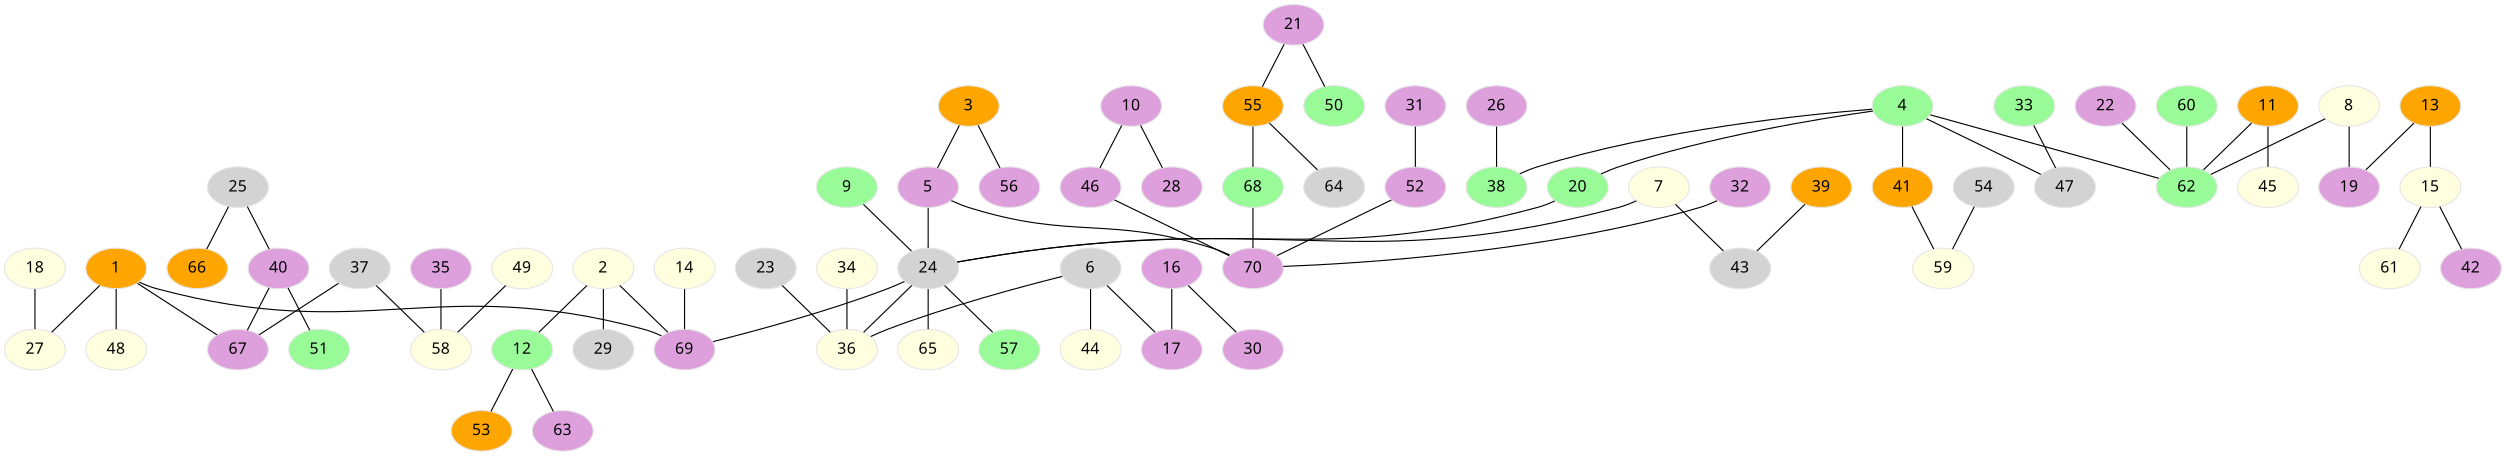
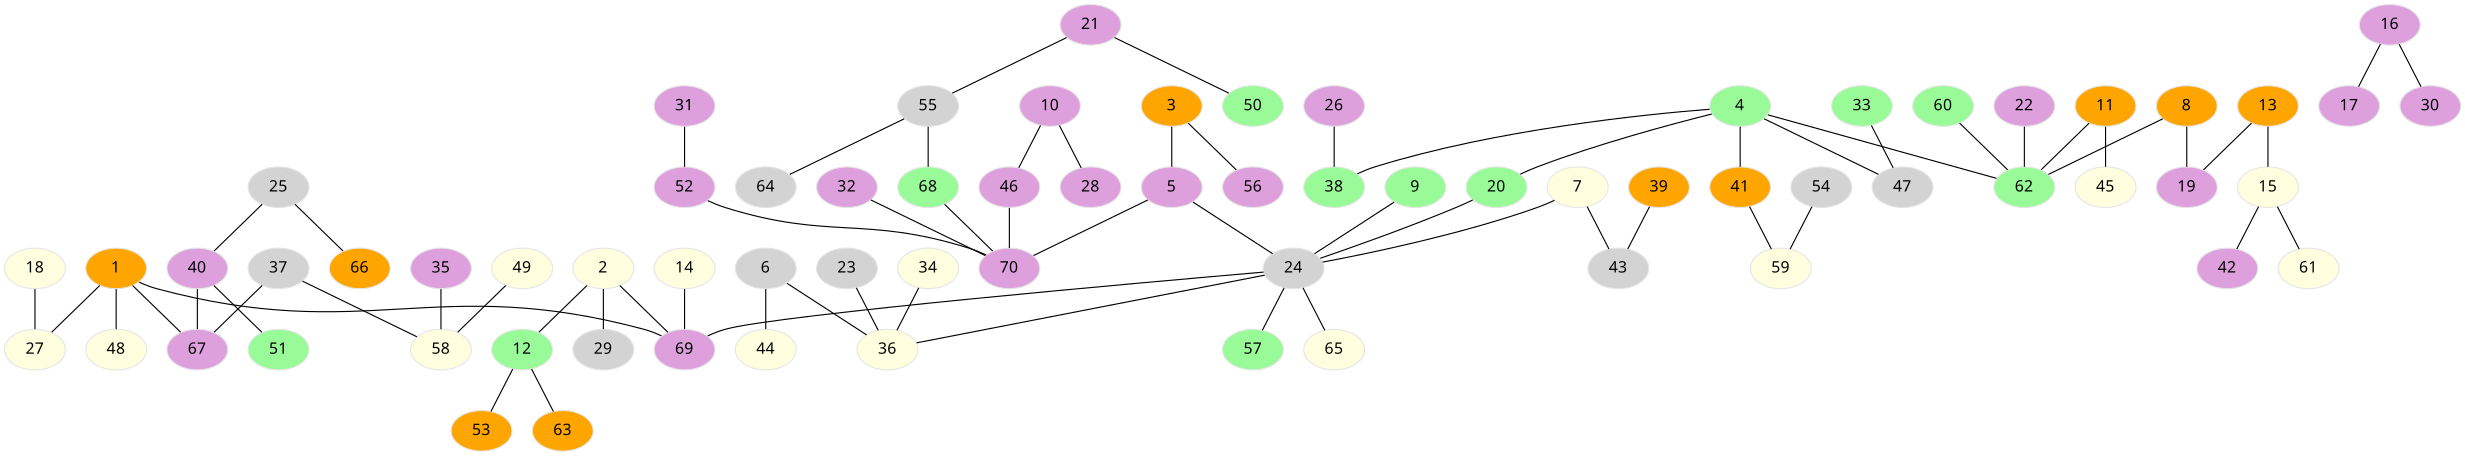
node "55": fillcolor orange -> lightgrey
node "8": fillcolor lightyellow -> orange
edge "6" -- "17": removed
node "63": fillcolor plum -> orange
